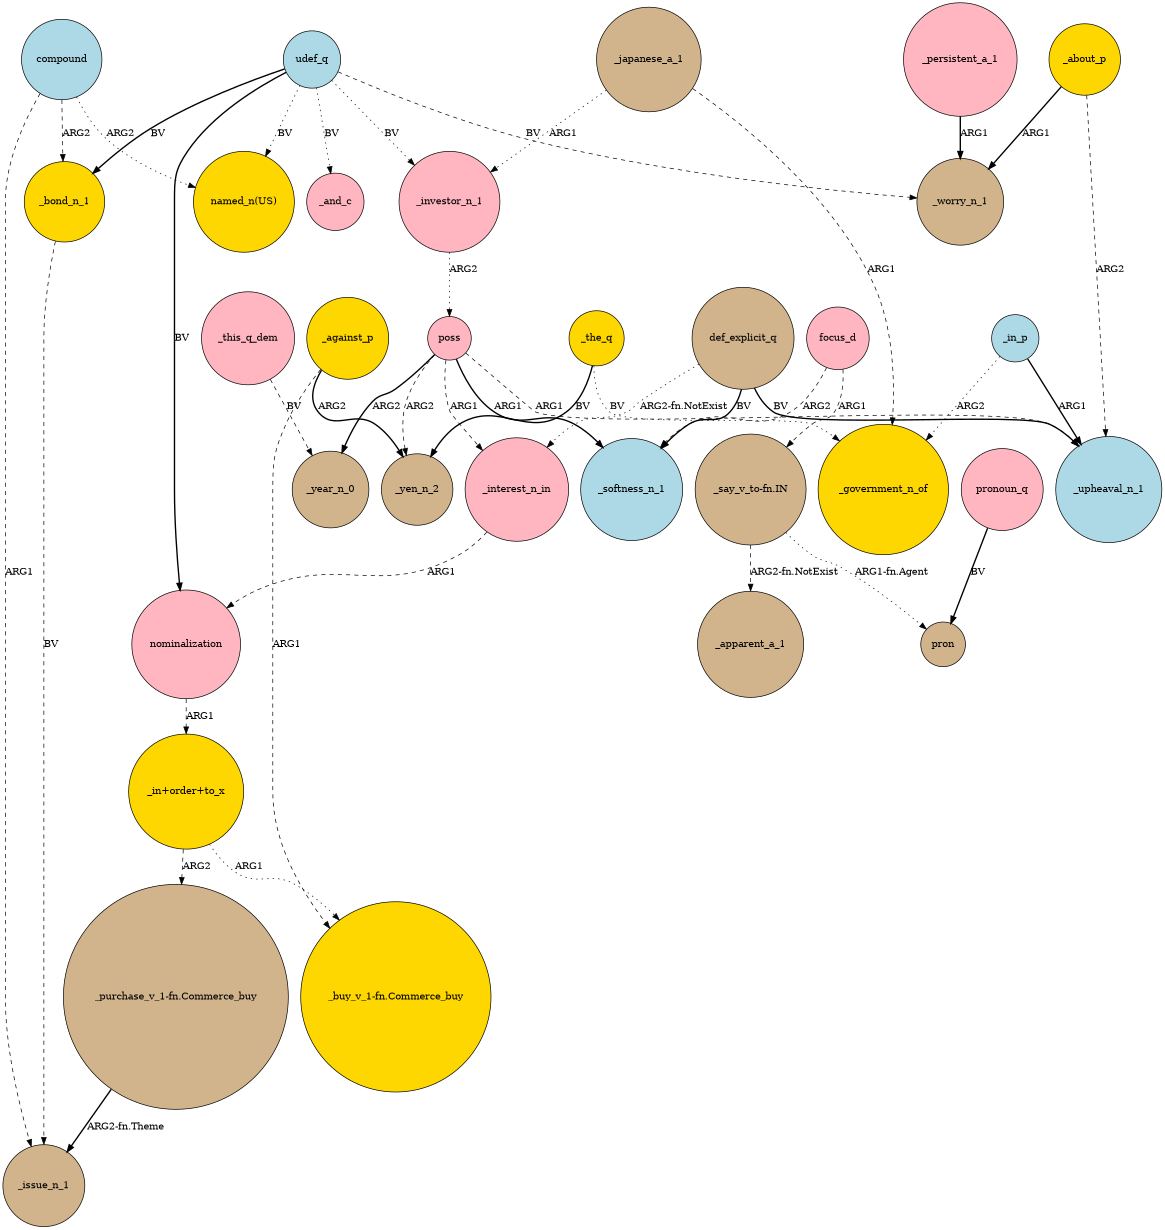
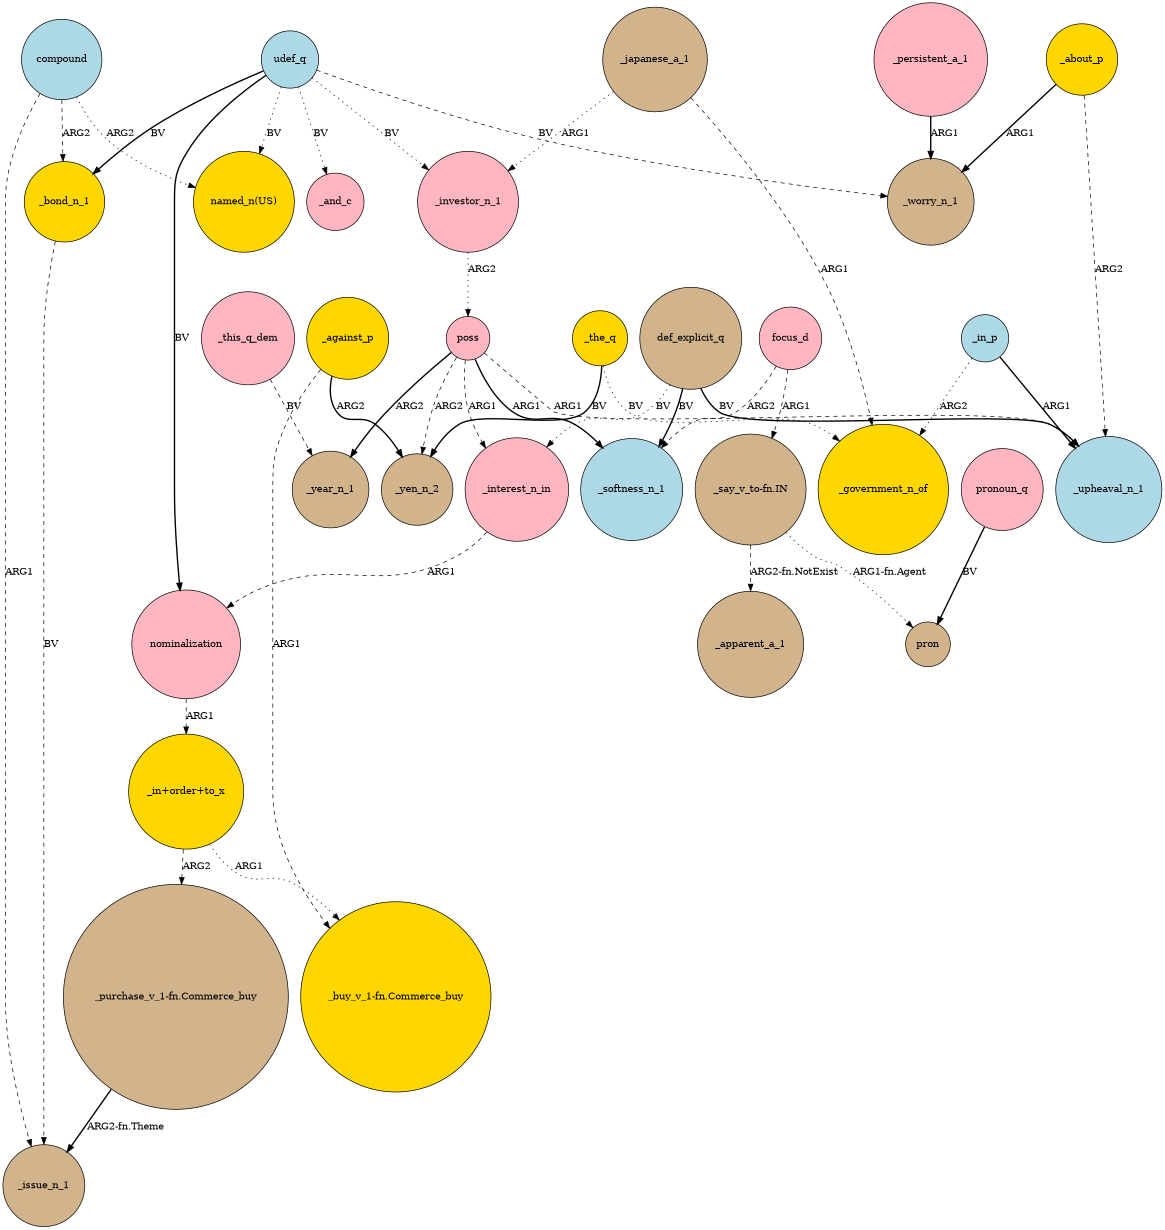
edge "def_explicit_q" -> "_interest_n_in": label "ARG2-fn.NotExist" -> "BV"
node "_year_n_0": label "_year_n_0" -> "_year_n_1"
